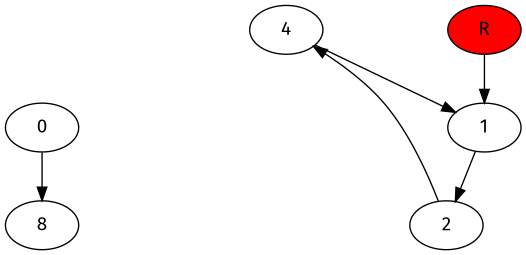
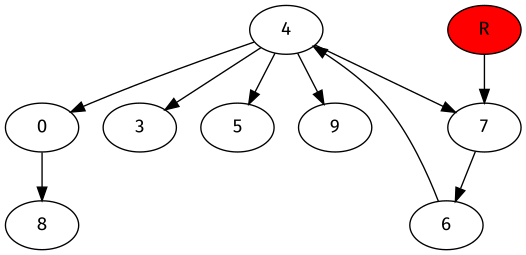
edge "4" -> "0": added
node "3": added
node "5": added
node "9": added
node "1": label "1" -> "7"
node "2": label "2" -> "6"
